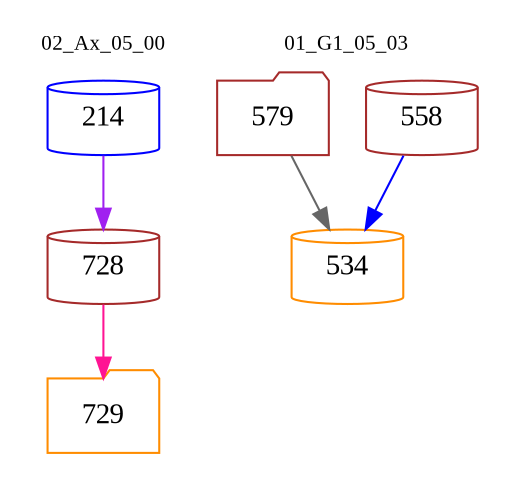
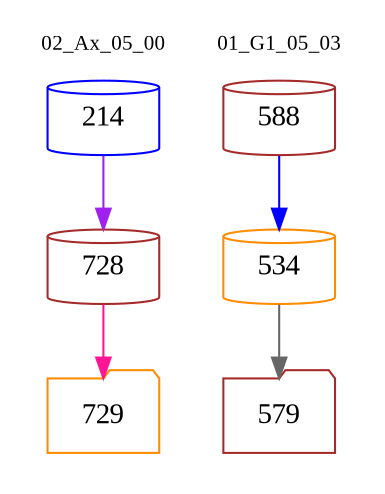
node "558": label "558" -> "588"
edge "579" -> "534": reversed
